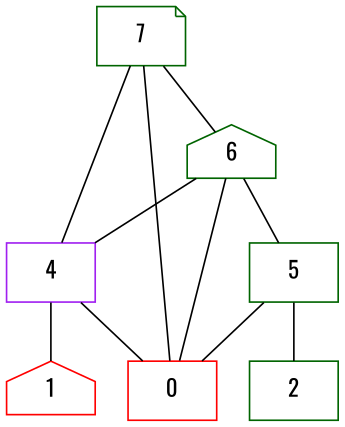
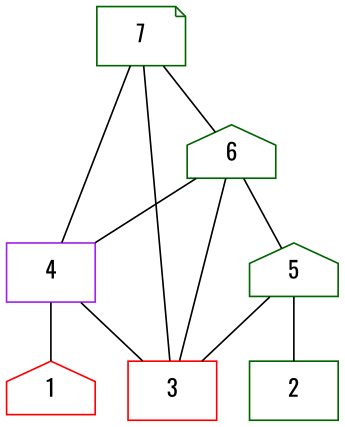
node "5": shape box -> house
node "0": label "0" -> "3"
